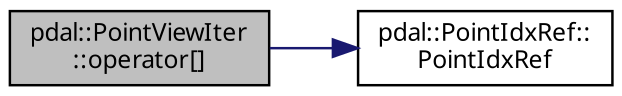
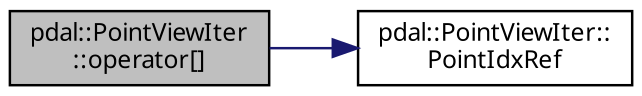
node "pdal::PointIdxRef:: PointIdxRef": label "pdal::PointIdxRef:: PointIdxRef" -> "pdal::PointViewIter:: PointIdxRef"
